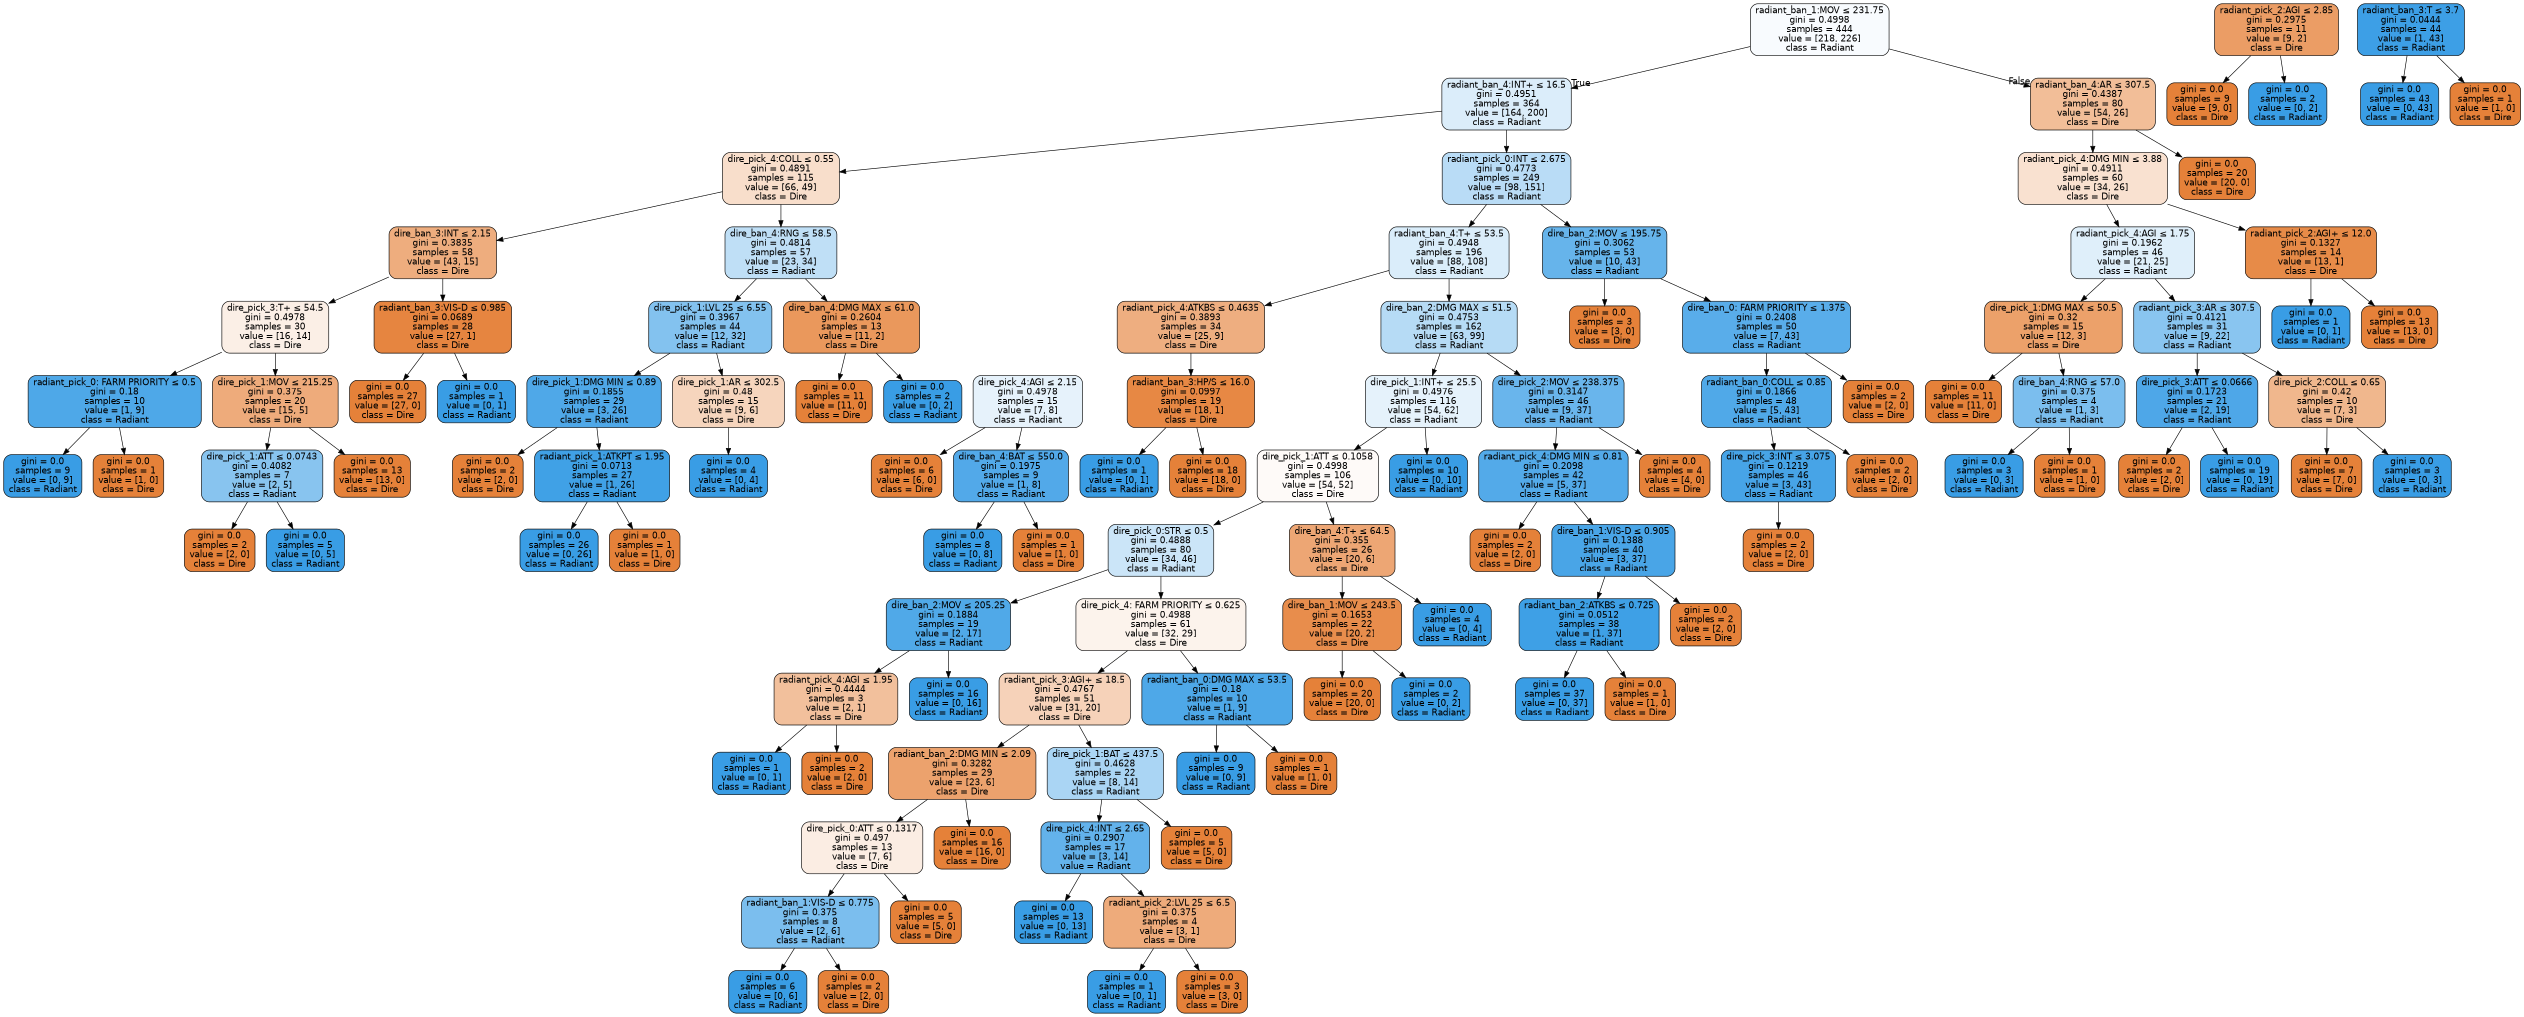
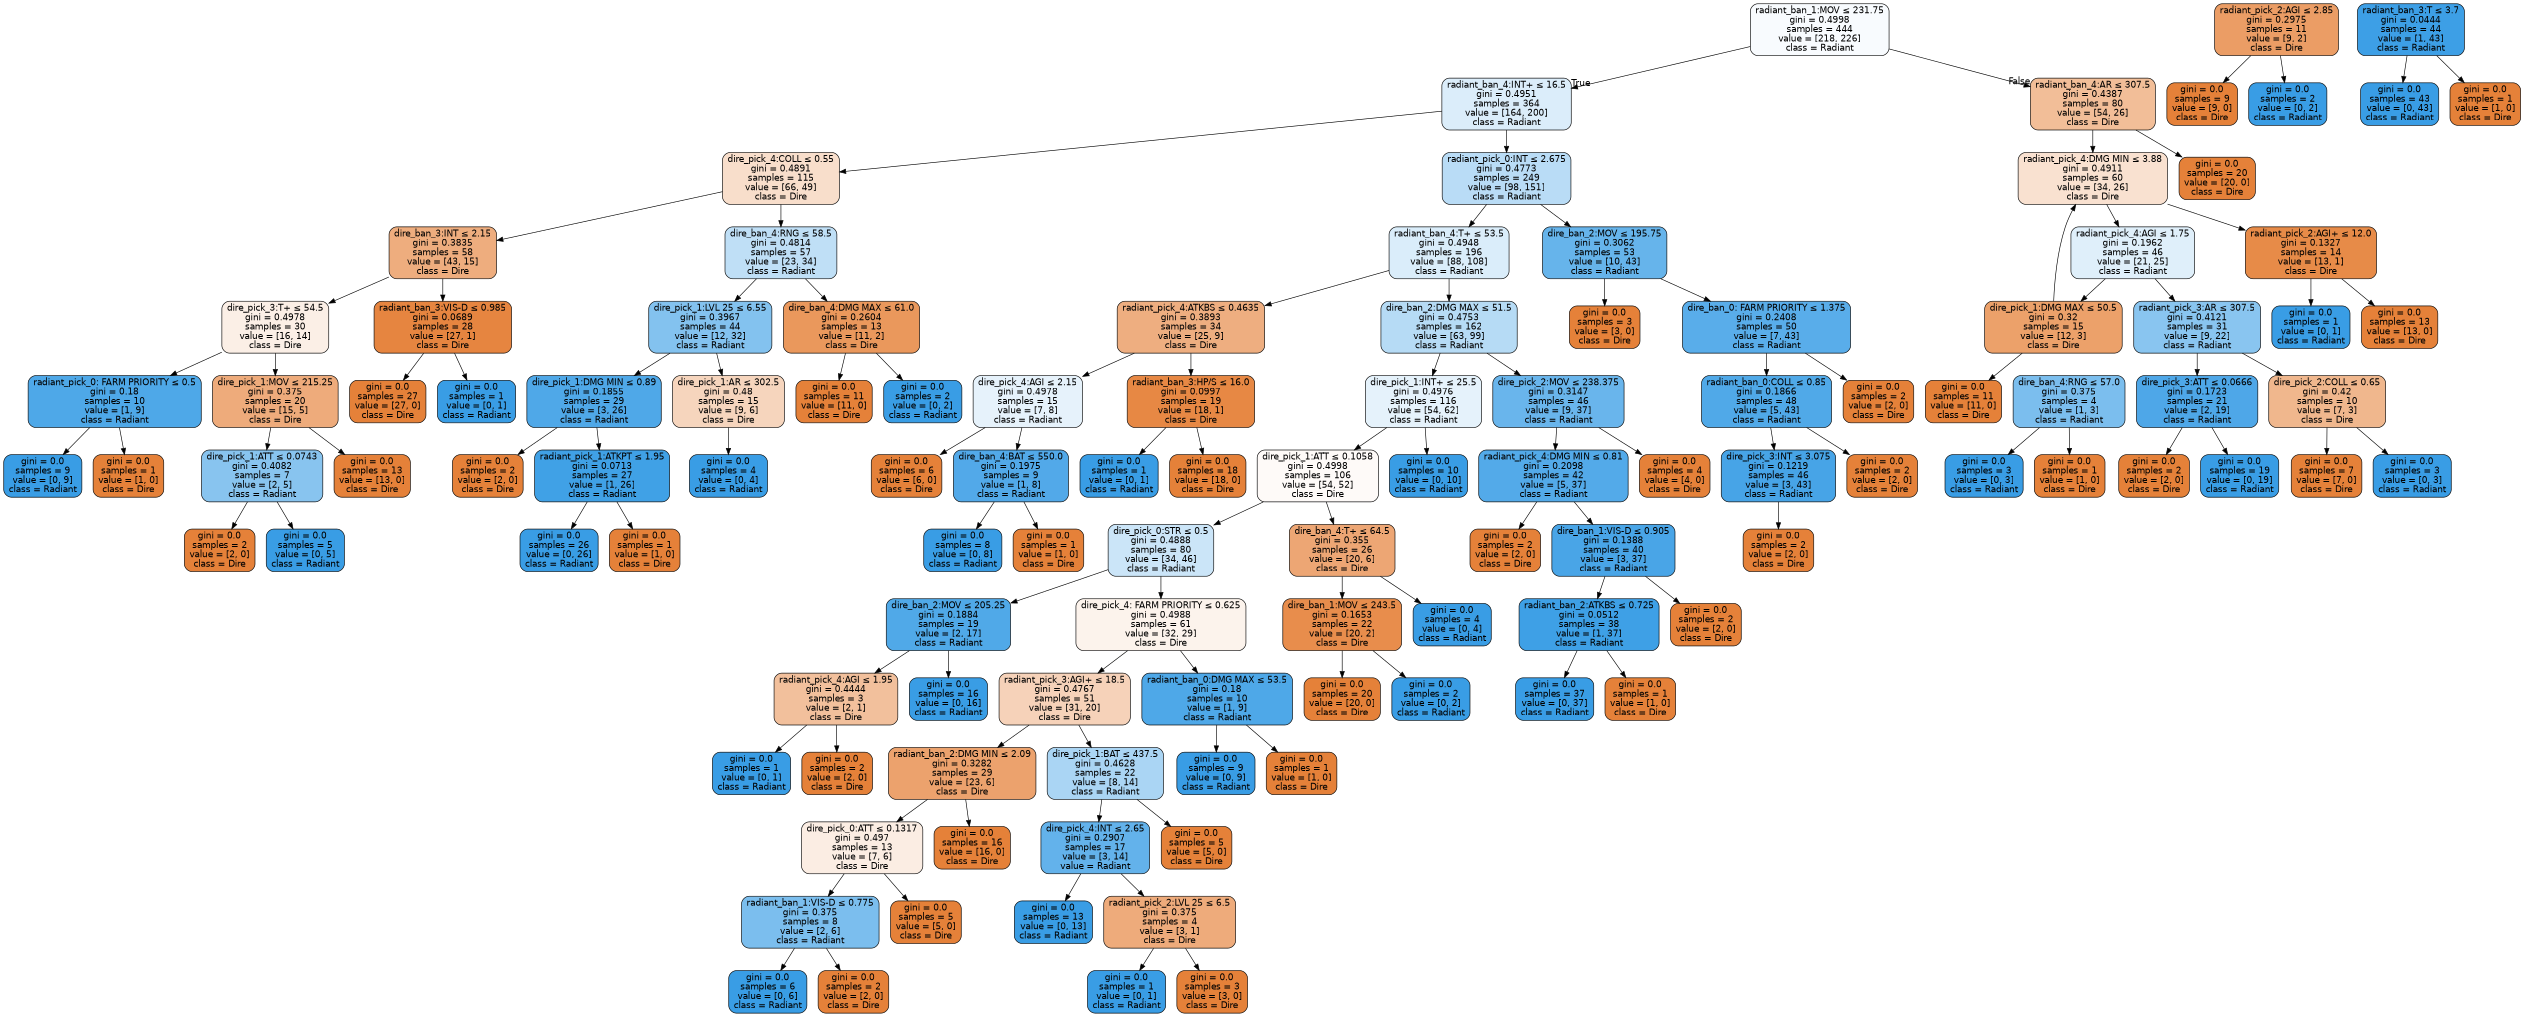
edge "dire_pick_1:DMG MAX ≤ 50.5" -> "dire_ban_4:RNG ≤ 57.0": now "dire_pick_1:DMG MAX ≤ 50.5" -> "radiant_pick_4:DMG MIN ≤ 3.88"
edge "radiant_pick_4:ATKBS ≤ 0.4635" -> "dire_pick_4:AGI ≤ 2.15": added
